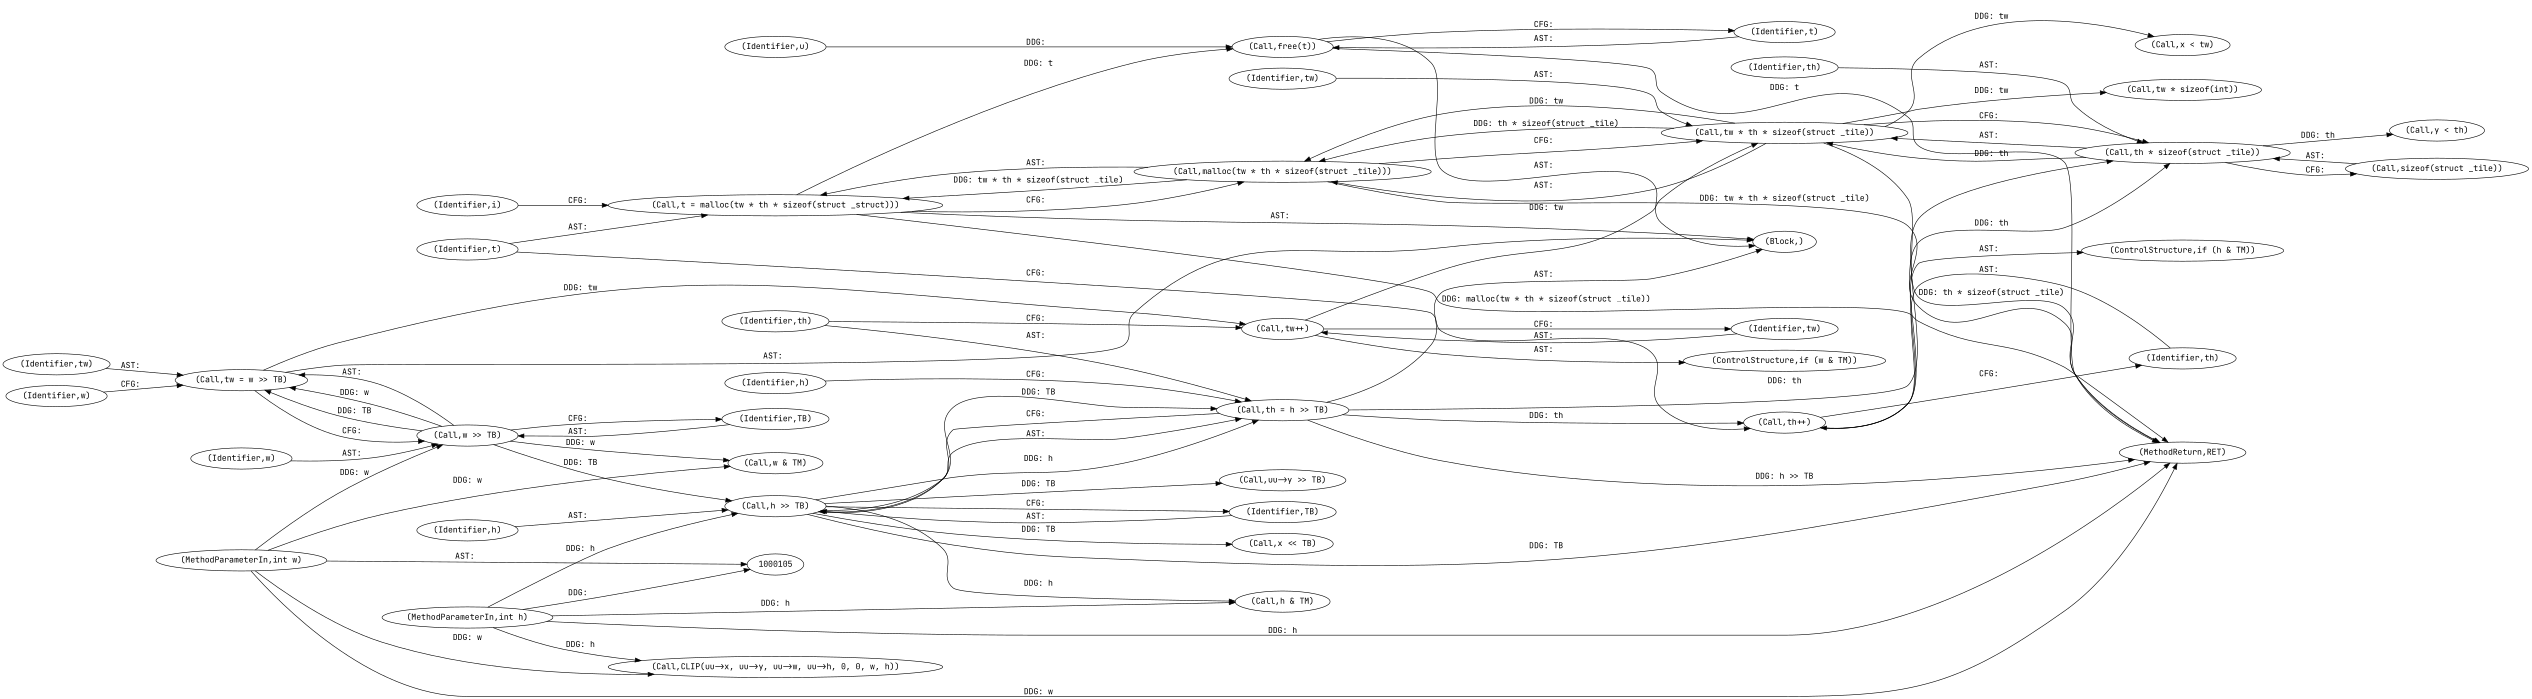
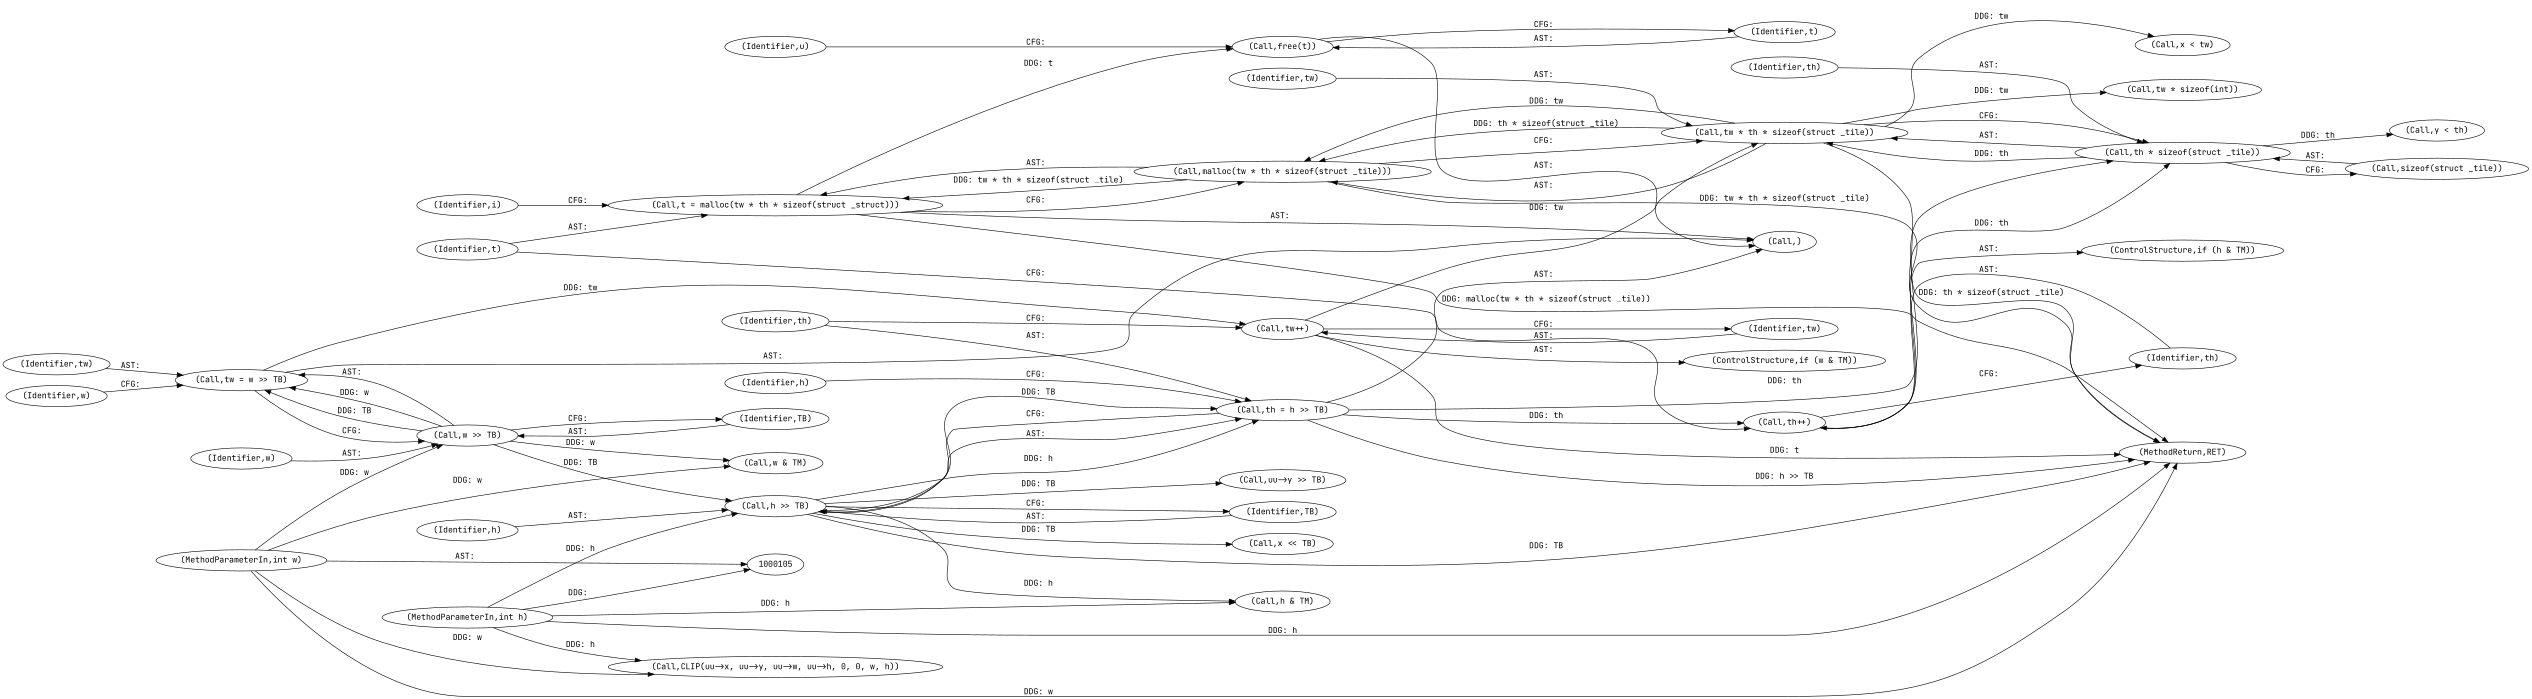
edge "(Identifier,u)" -> "(Call,free(t))": label "DDG: " -> "CFG: "
edge "(Call,free(t))" -> "(MethodReturn,RET)": now "(Call,tw++)" -> "(MethodReturn,RET)"
node "(Block,)": label "(Block,)" -> "(Call,)"
